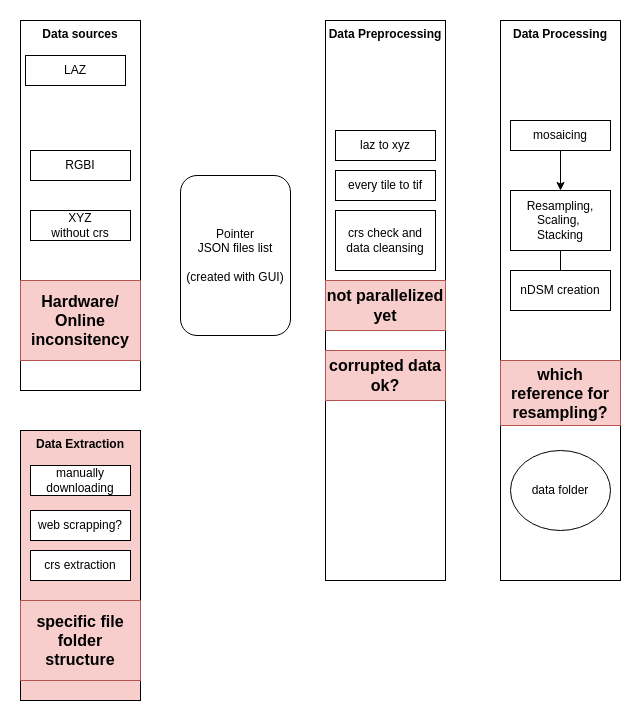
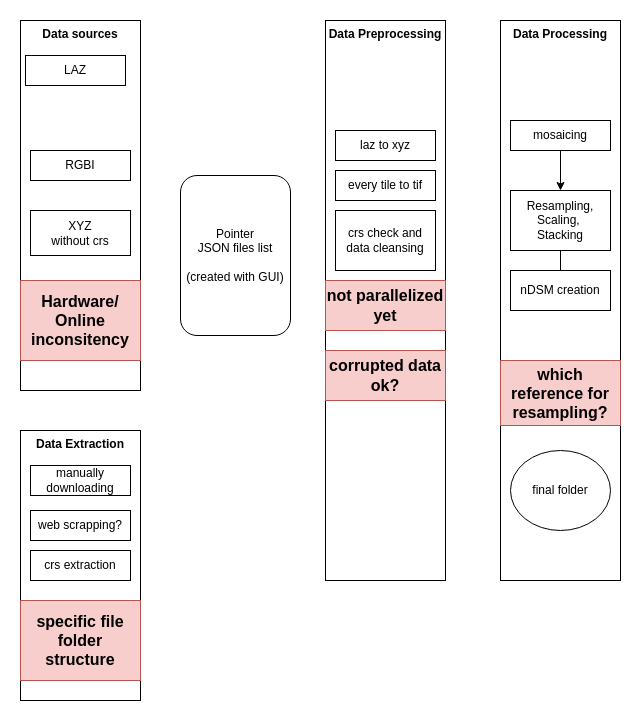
node "XYZ without crs": size 100x30 -> 100x45
node "Data Extraction": fillcolor #f8cecc -> #ffffff
node "data folder": label "data folder" -> "final folder"
